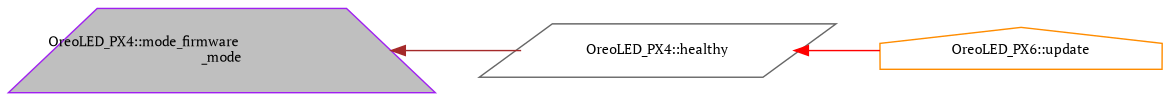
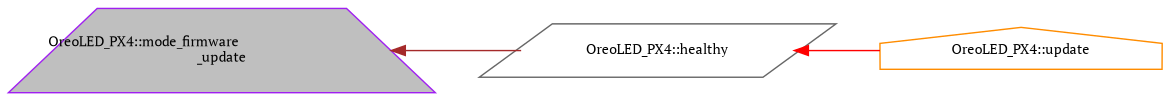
node "OreoLED_PX4::mode_firmware _mode": label "OreoLED_PX4::mode_firmware _mode" -> "OreoLED_PX4::mode_firmware _update"
node "OreoLED_PX6::update": label "OreoLED_PX6::update" -> "OreoLED_PX4::update"
